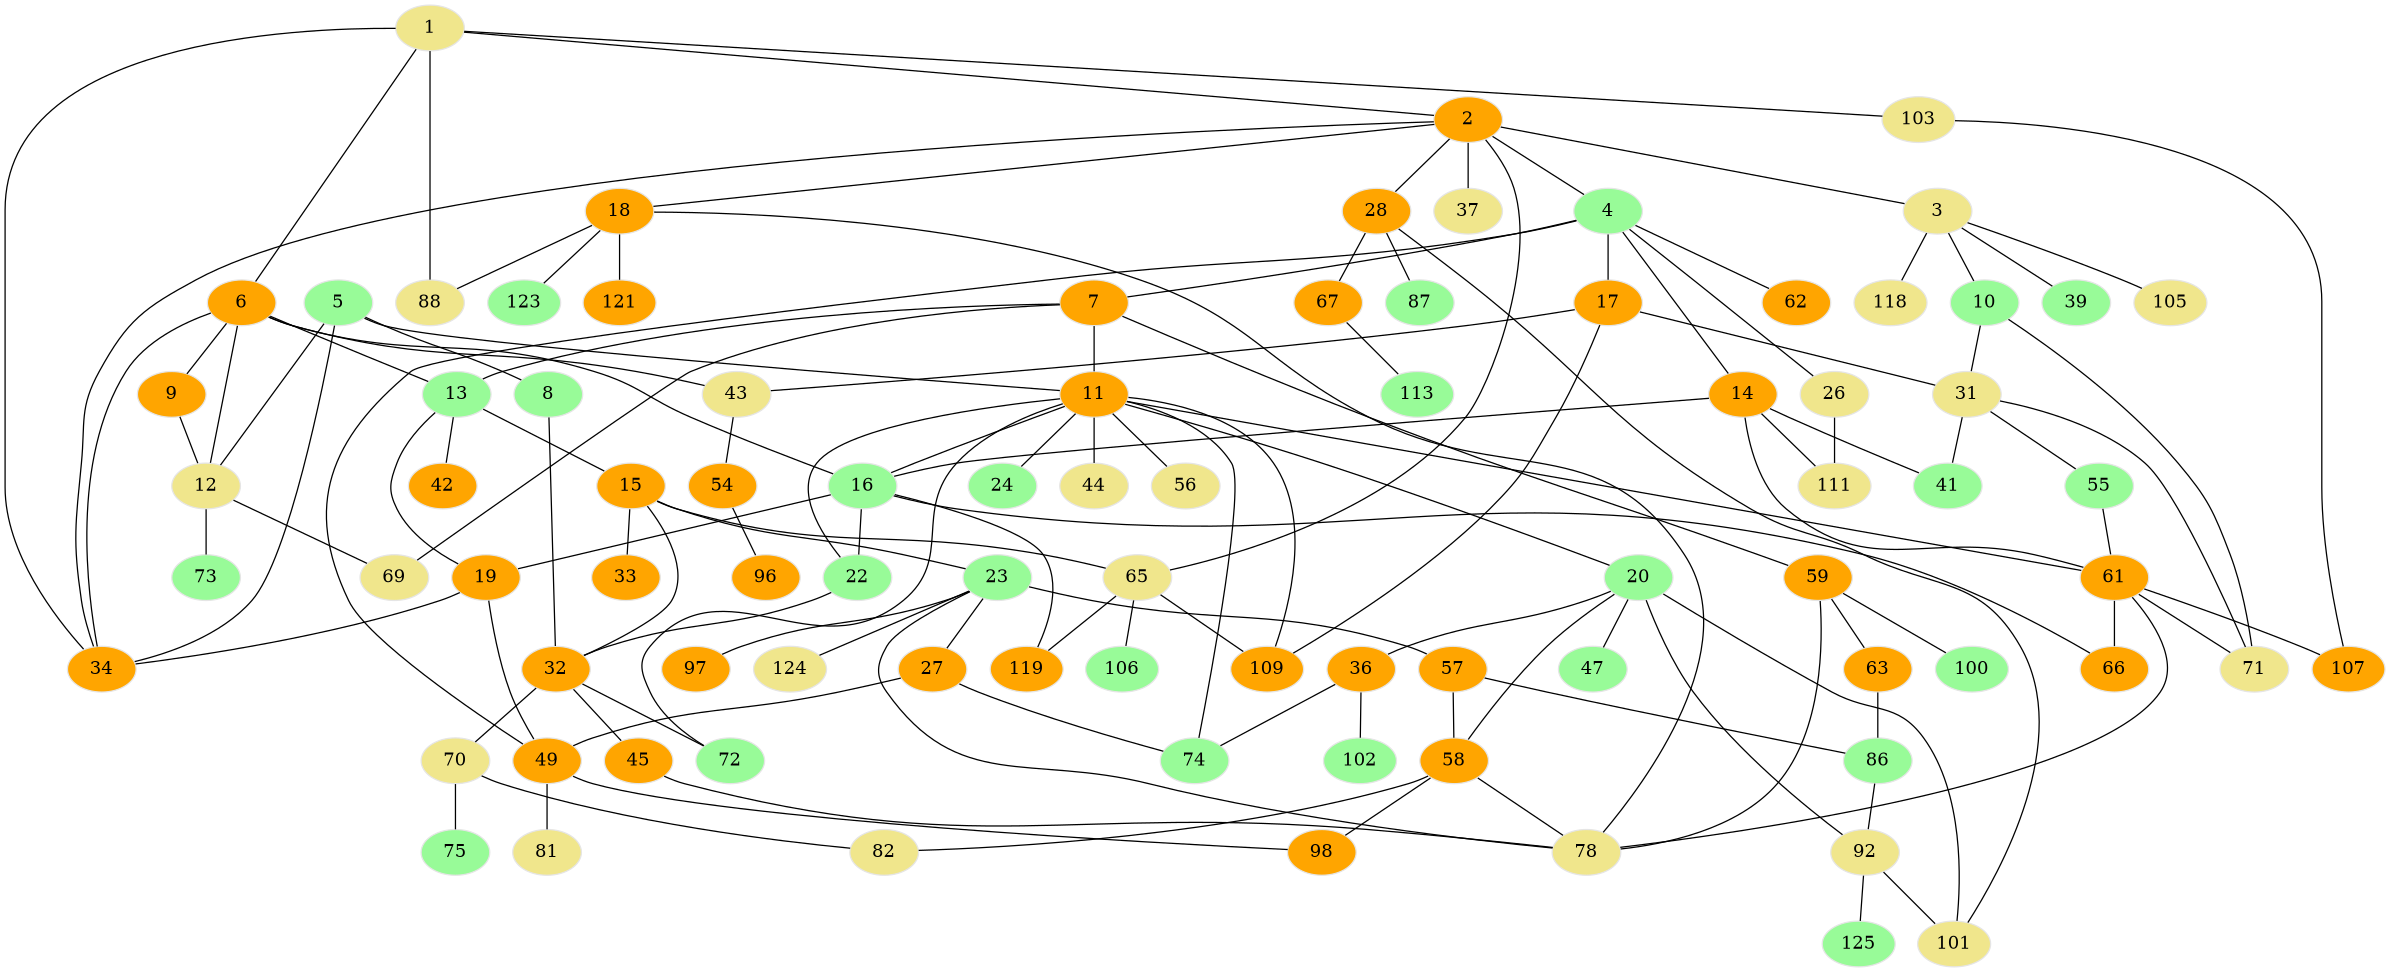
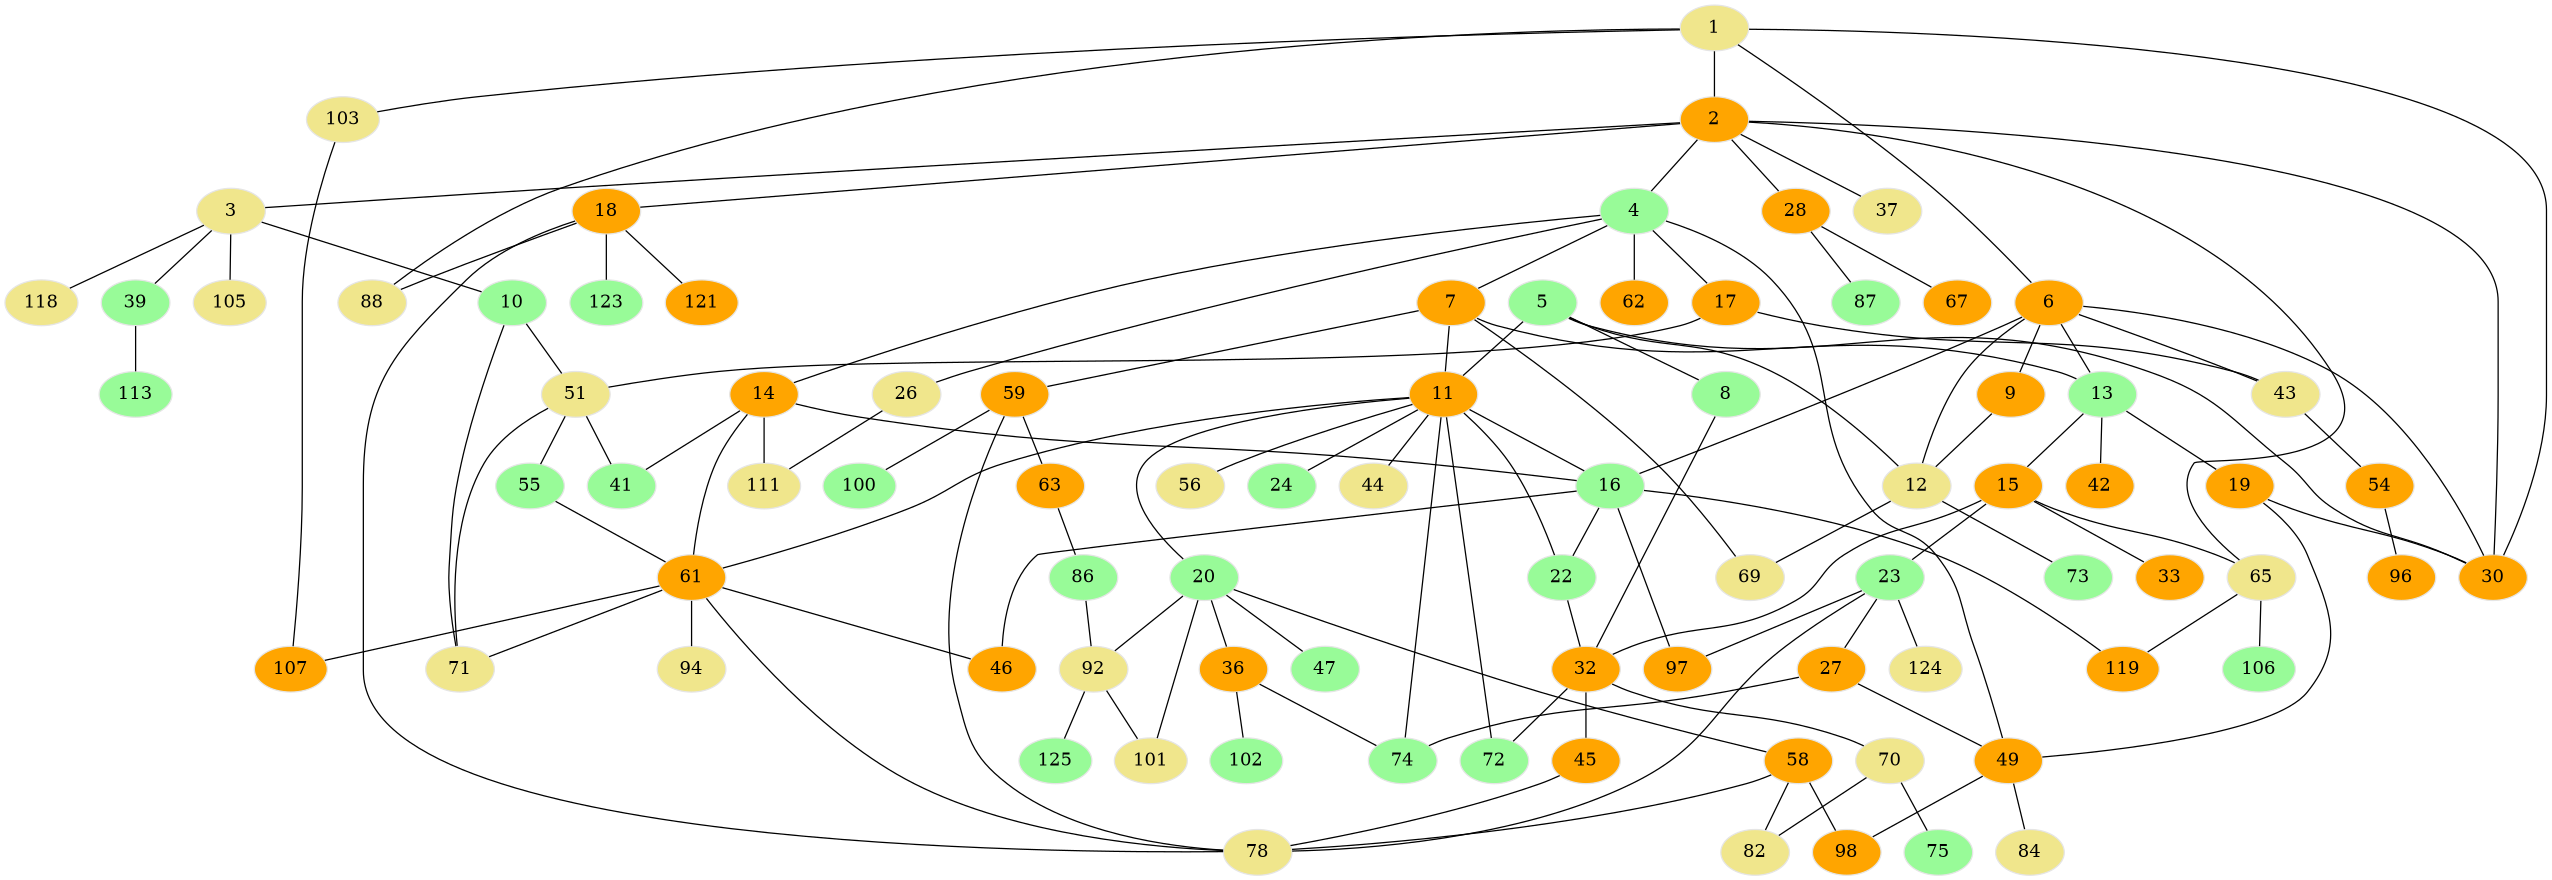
edge "67" -- "113": now "39" -- "113"
node "31": label "31" -> "51"
edge "28" -- "101": removed
edge "16" -- "19": now "16" -- "97"
node "34": label "34" -> "30"
node "94": added
node "109": removed
node "57": removed
node "66": label "66" -> "46"
node "81": label "81" -> "84"
